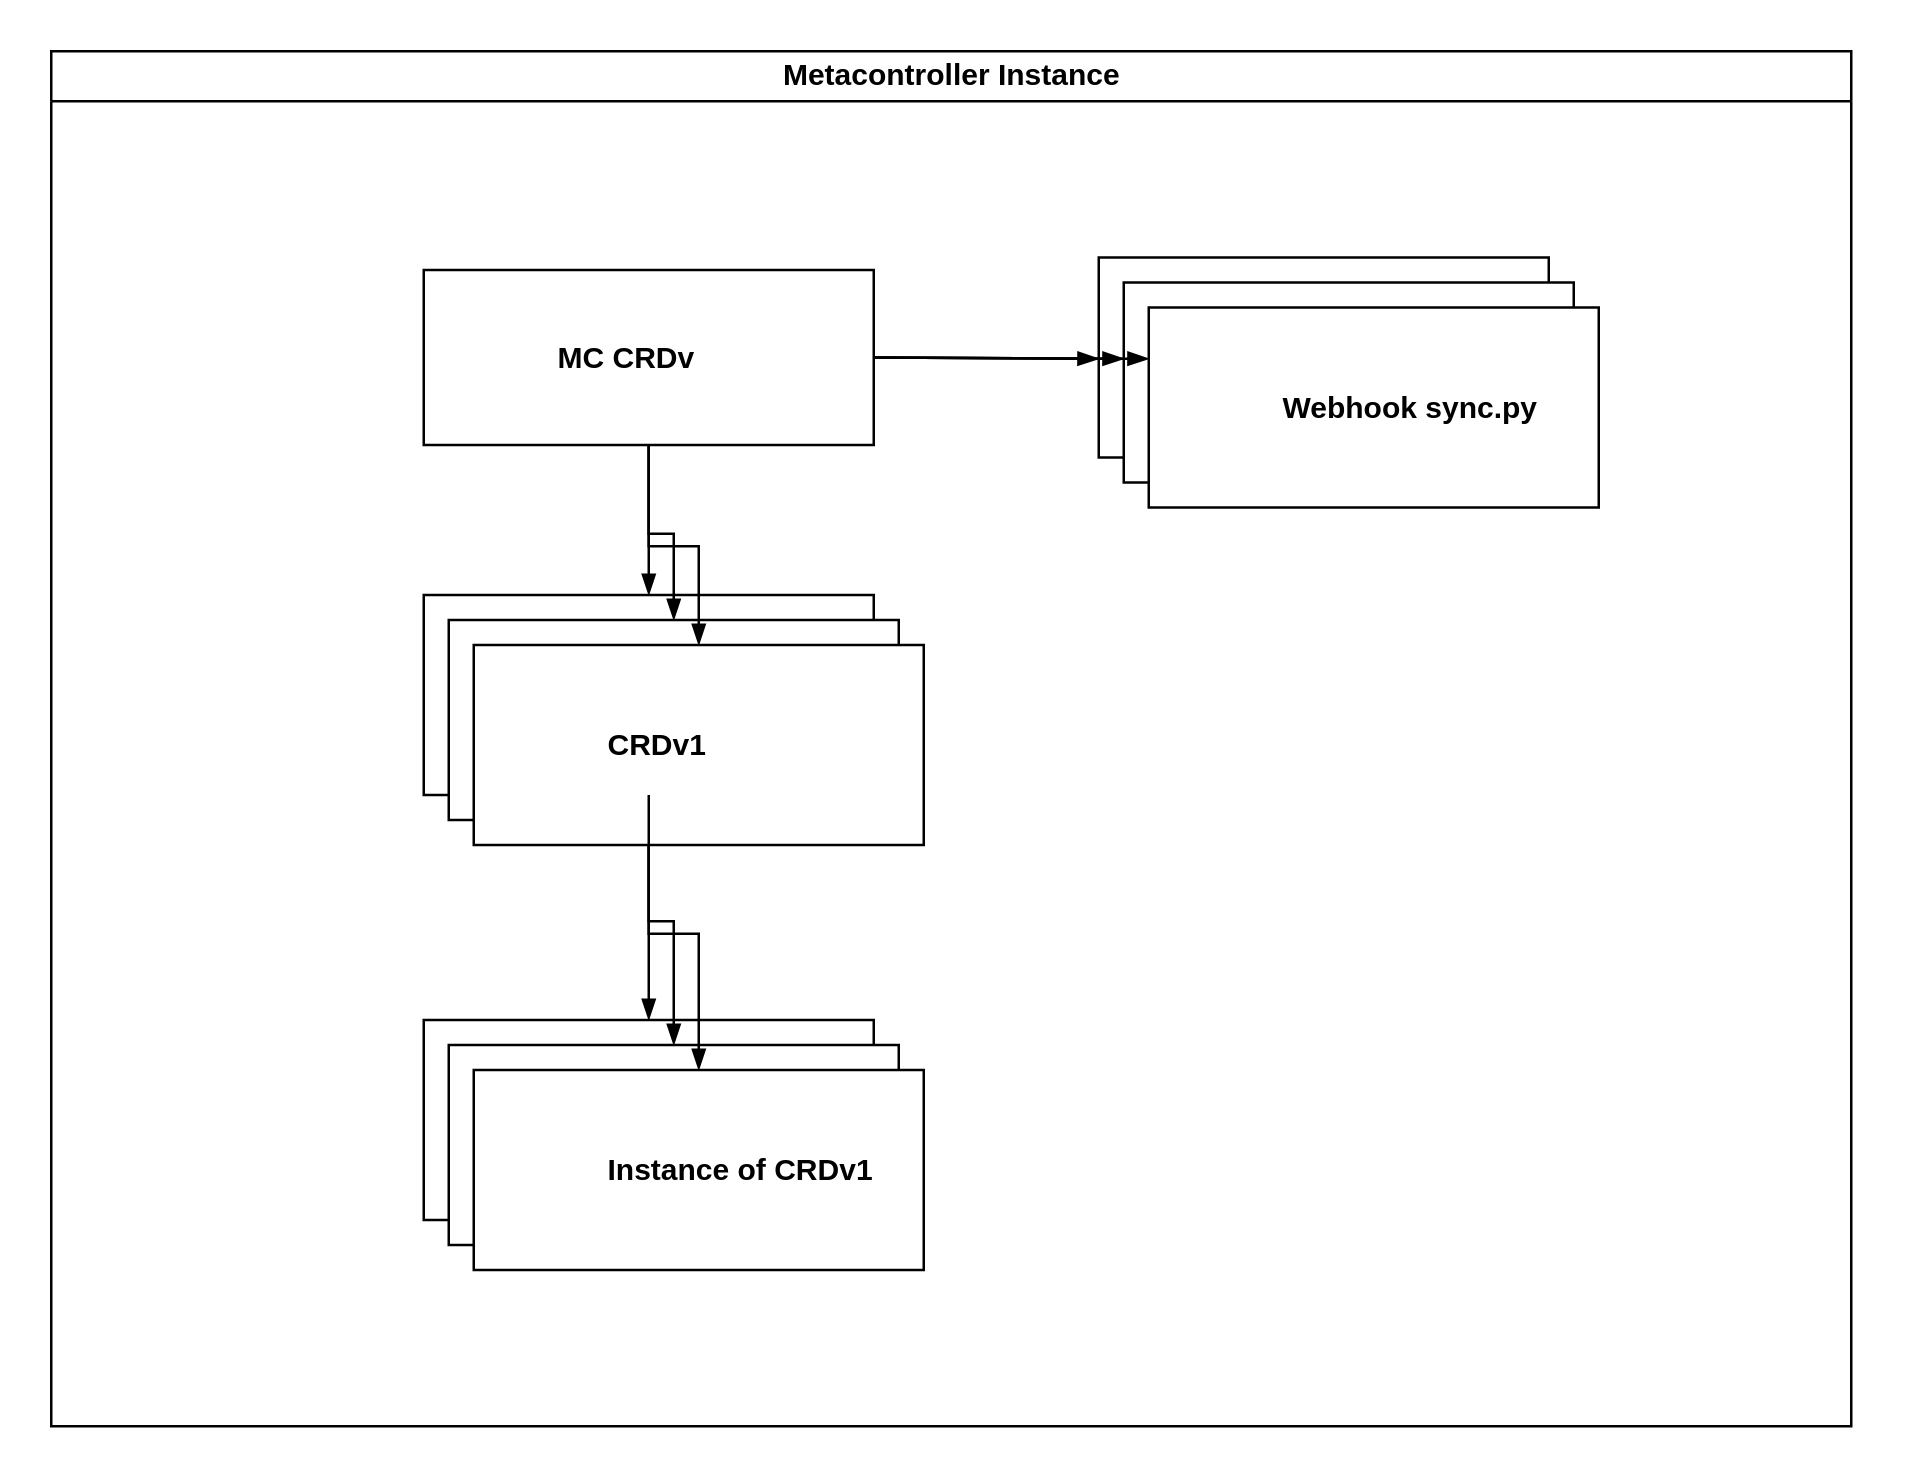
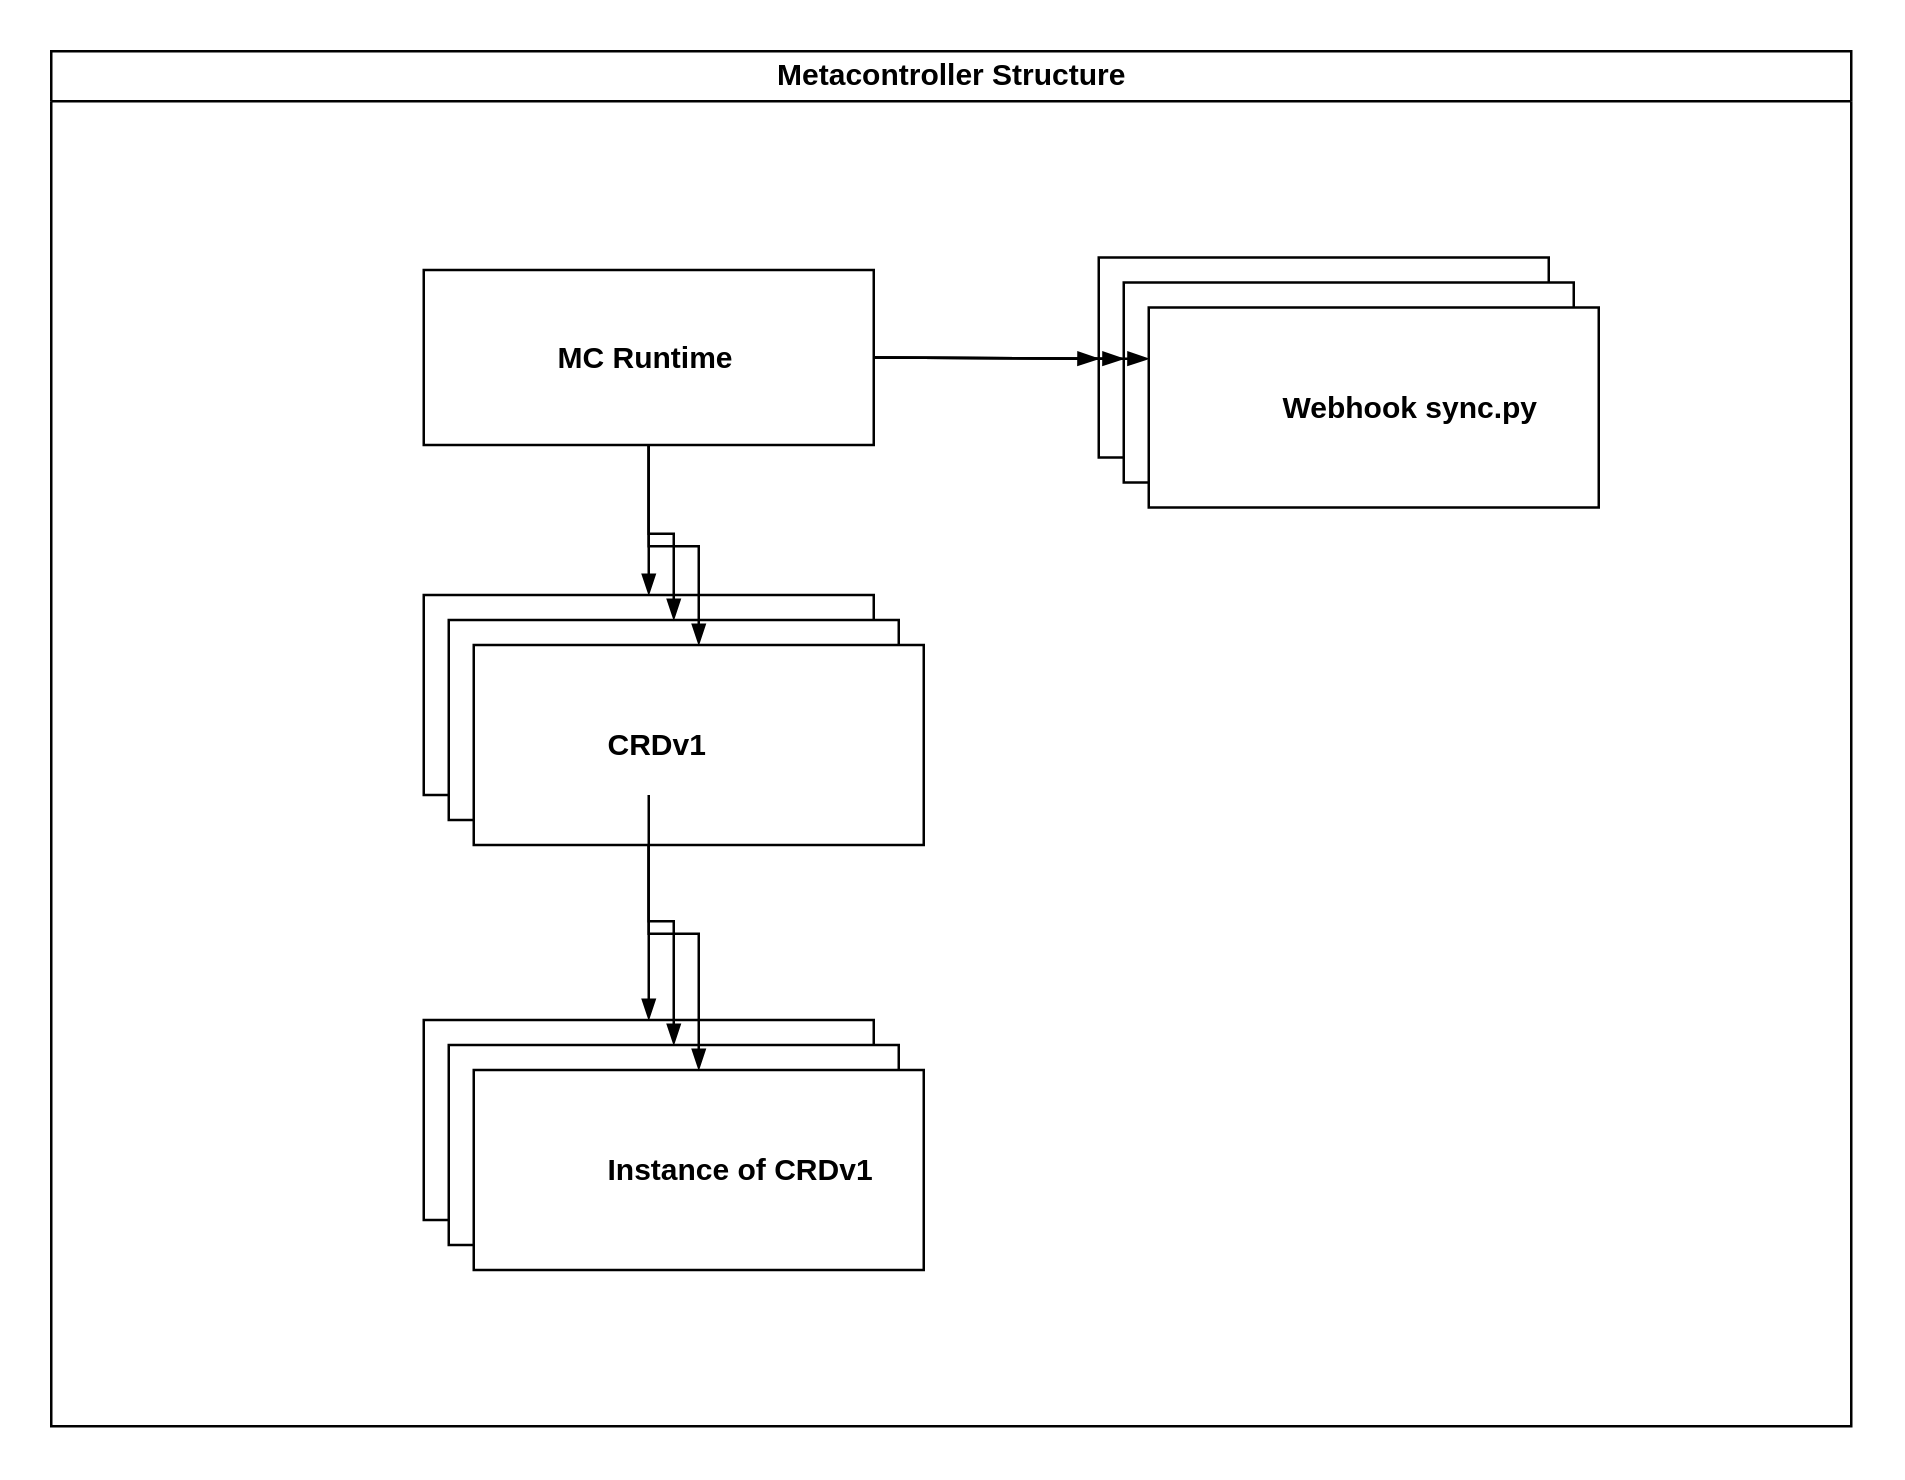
node "Metacontroller Instance": label "Metacontroller Instance" -> "Metacontroller Structure"
node "MC CRDv": label "MC CRDv" -> "MC Runtime"
